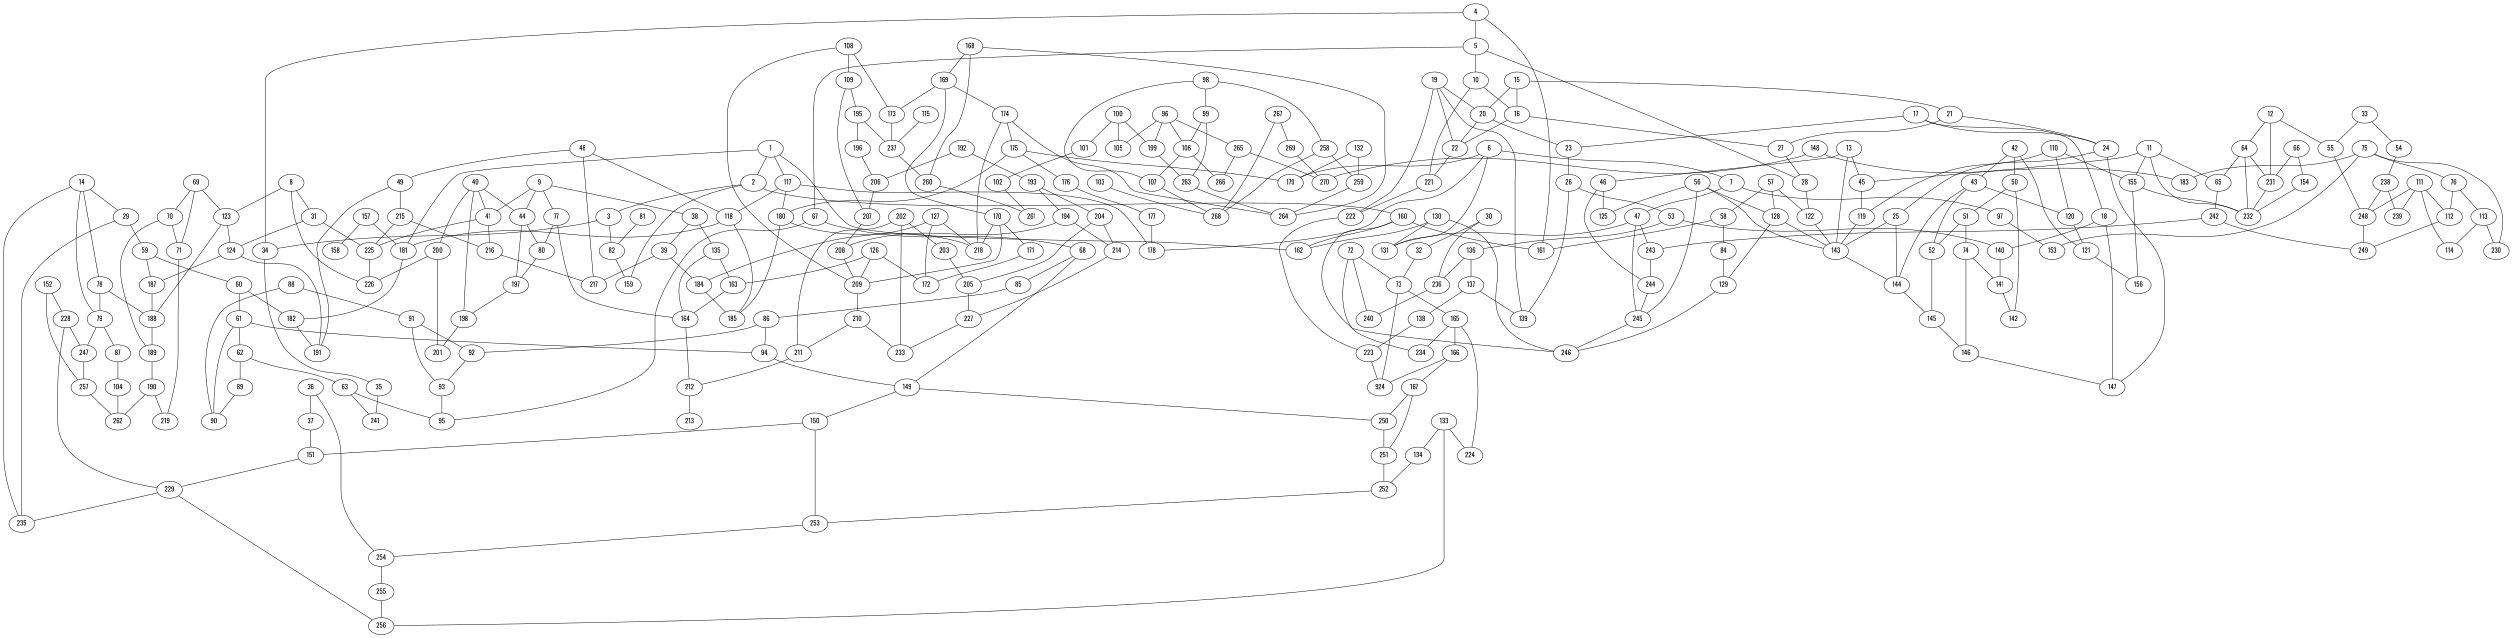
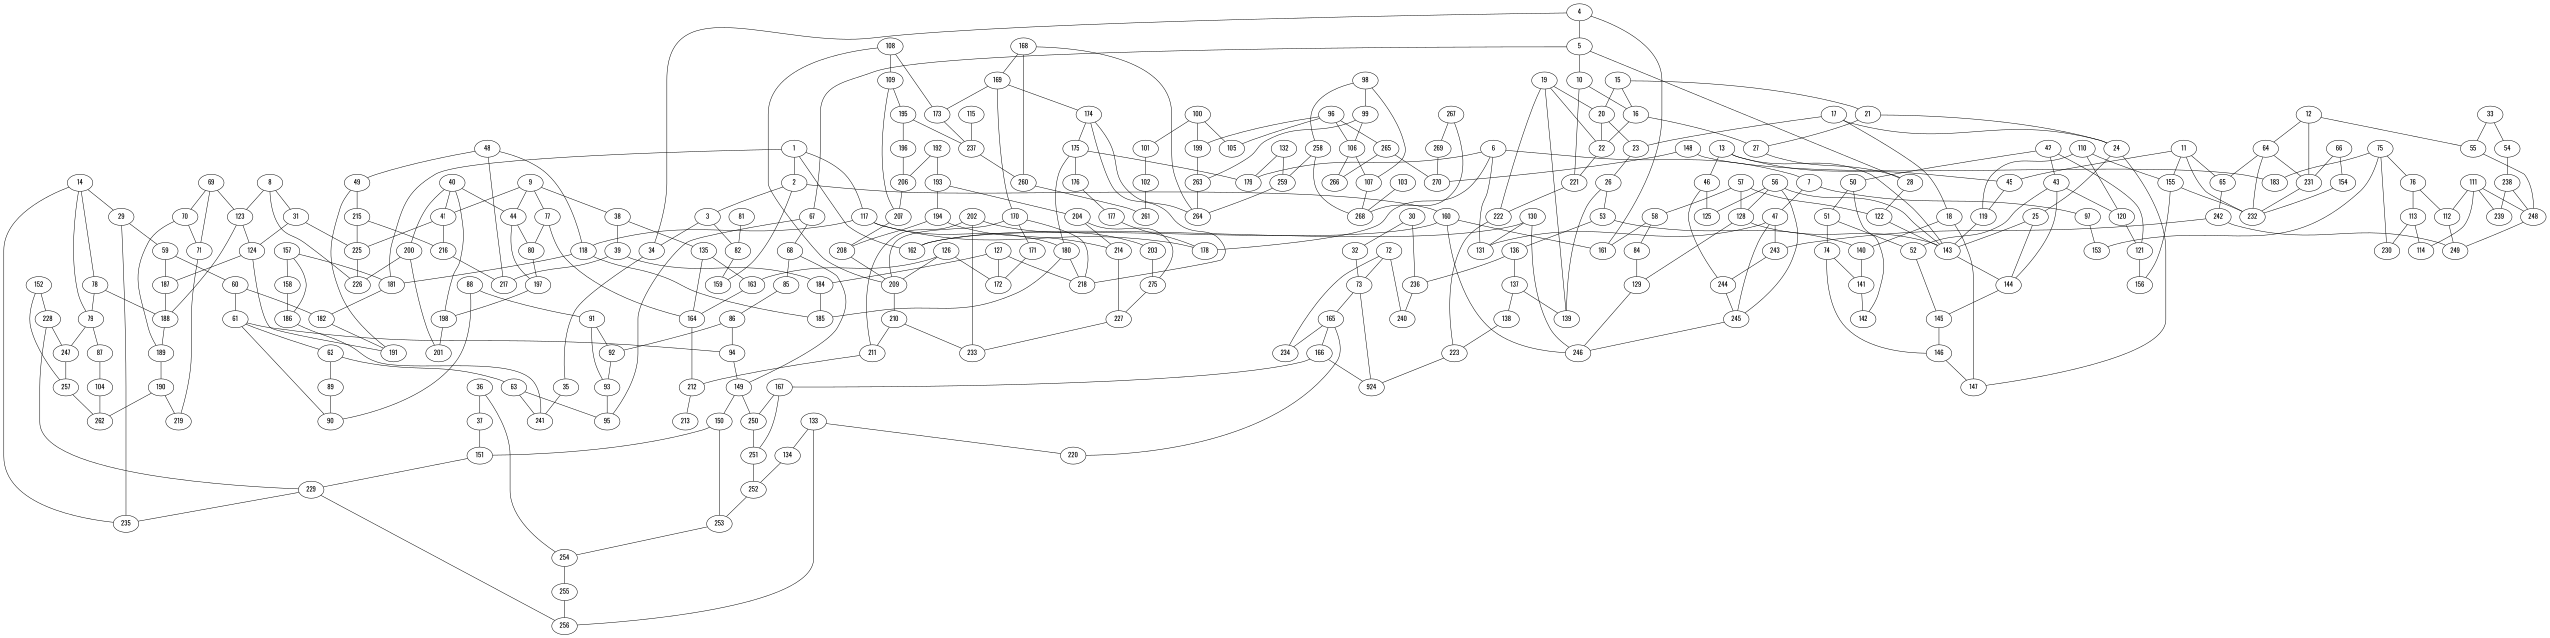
node "205": label "205" -> "275"
node "186": added
node "224": label "224" -> "220"
